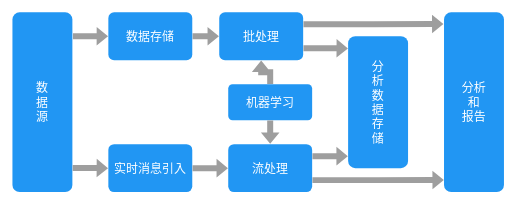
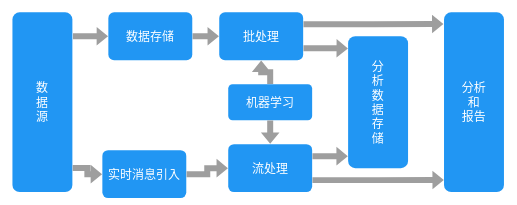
node "实时消息引入": moved (150, 168) -> (144, 174)
